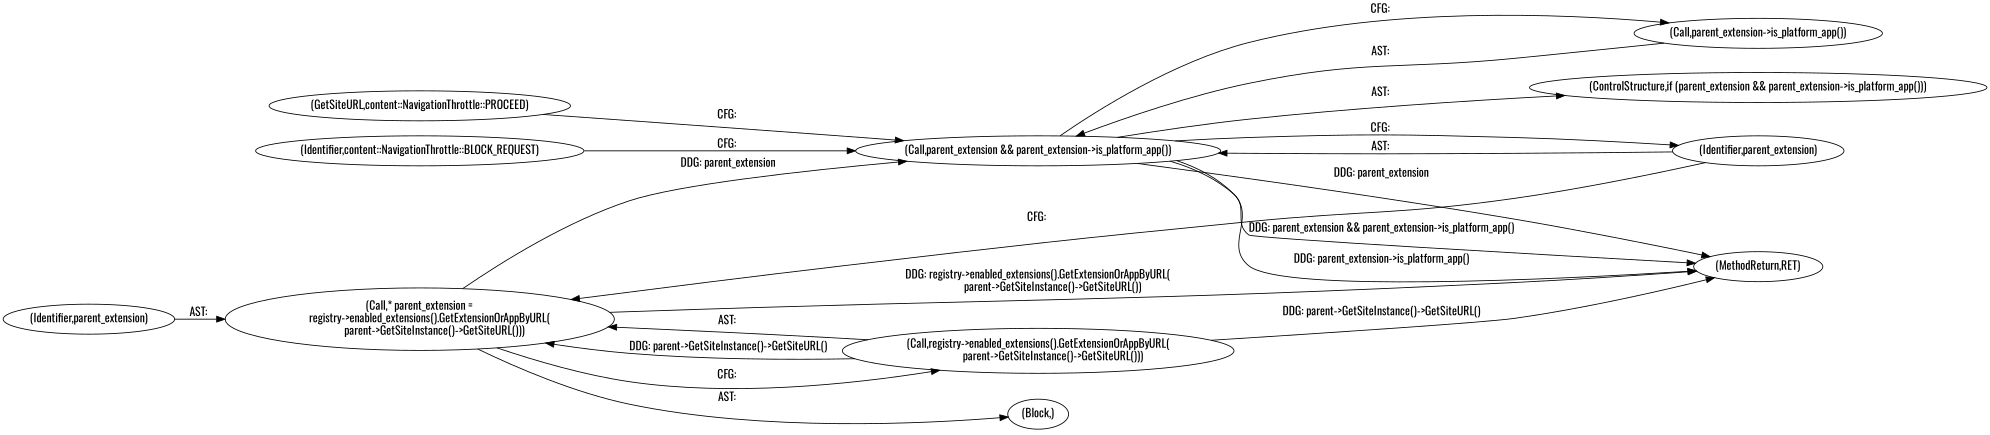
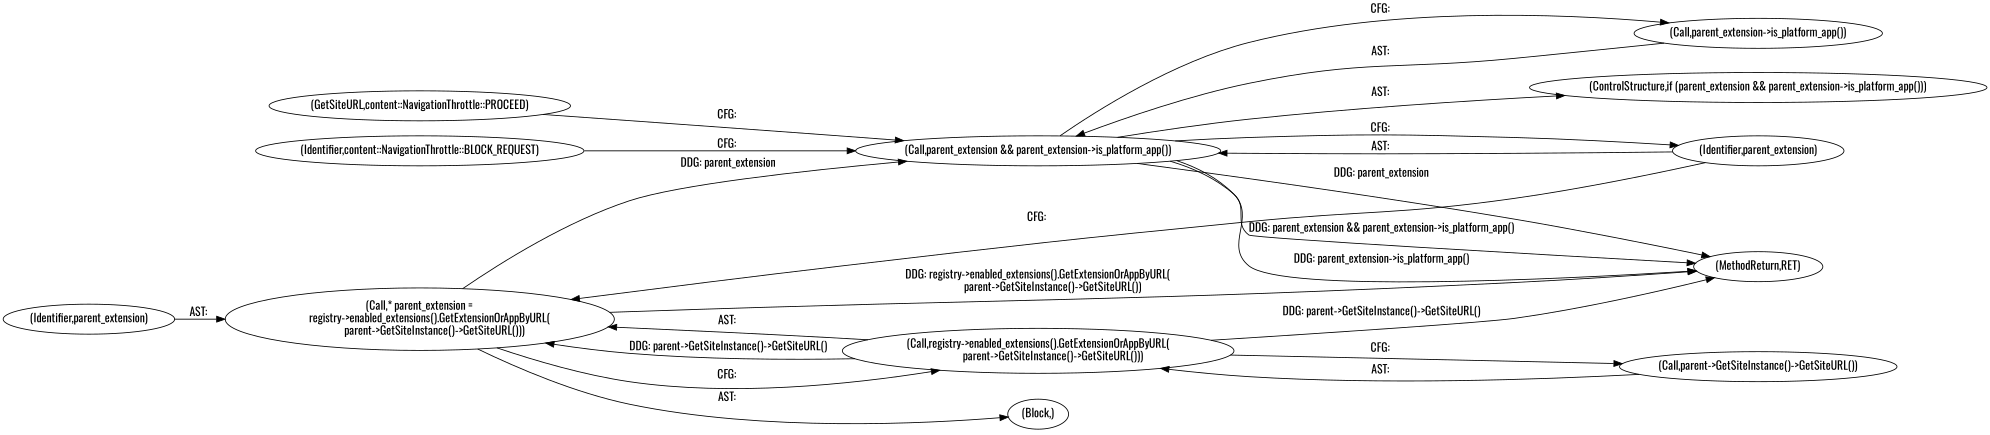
node "(Call,parent->GetSiteInstance()->GetSiteURL())": added
